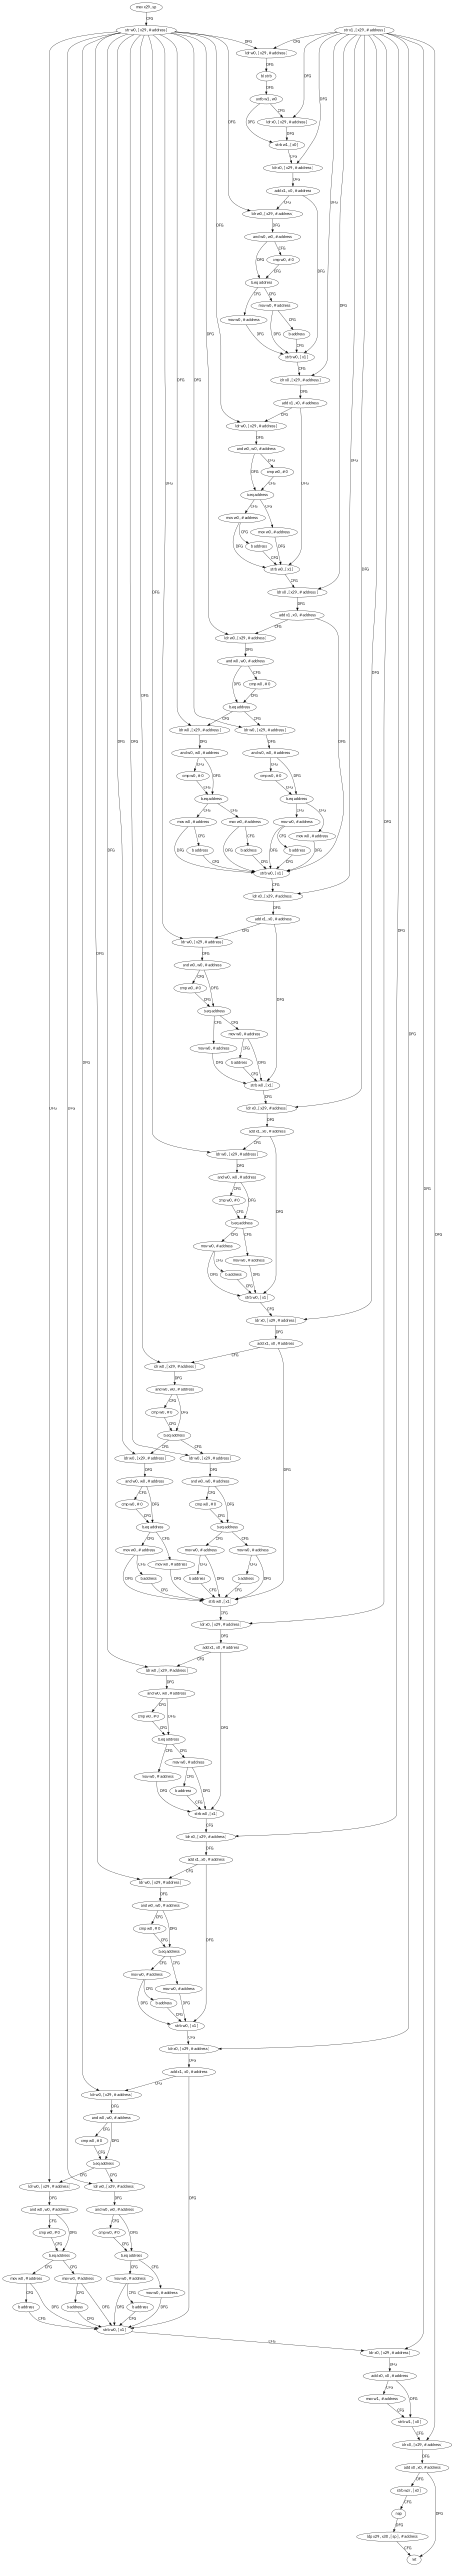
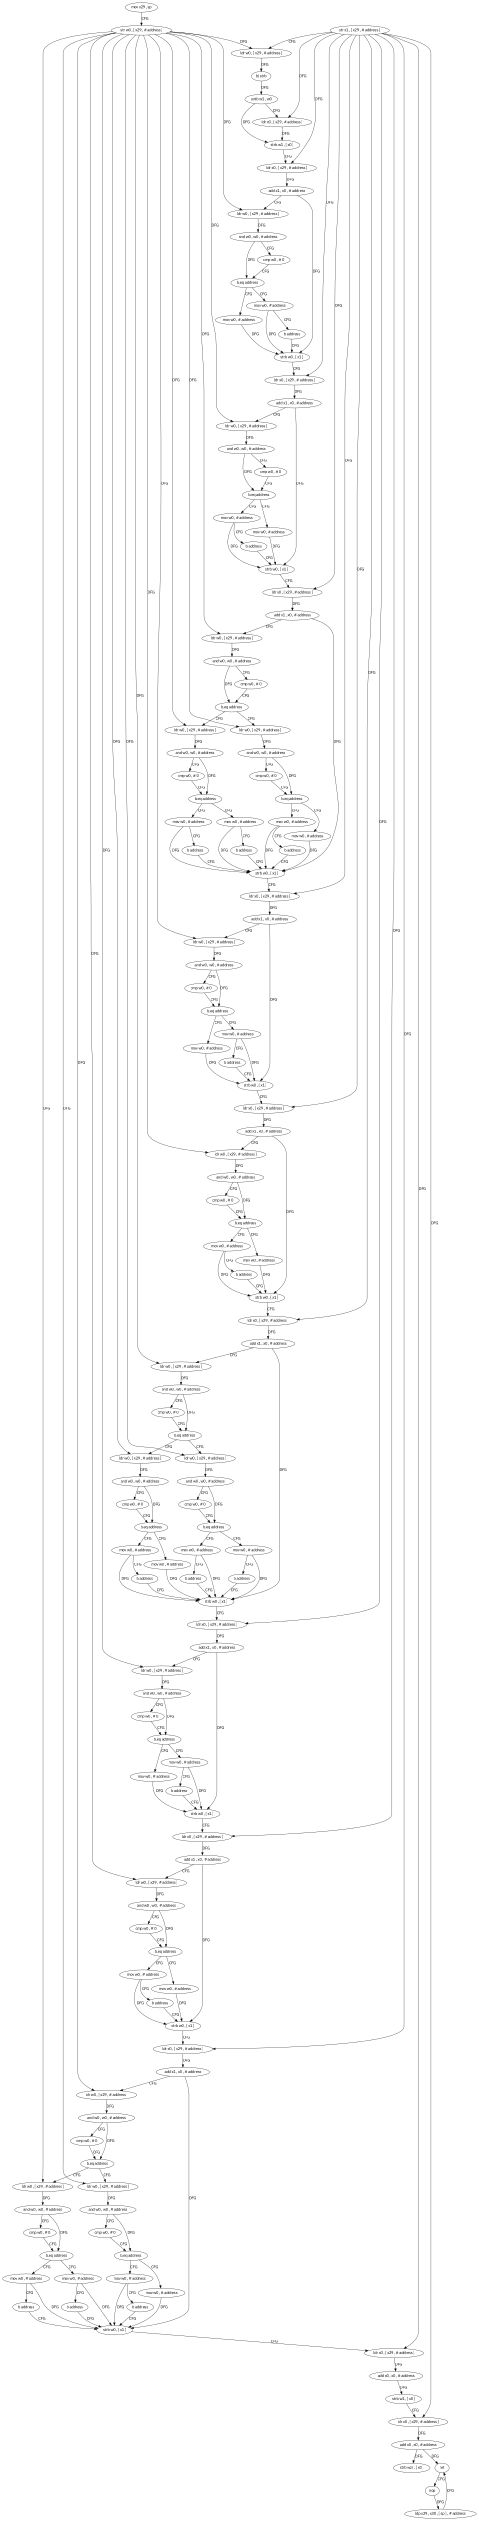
node "mov w1 , # address": removed
edge "strb wzr , [ x0 ]" -> "nop": now "ret" -> "nop"
